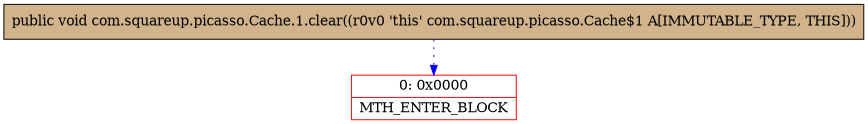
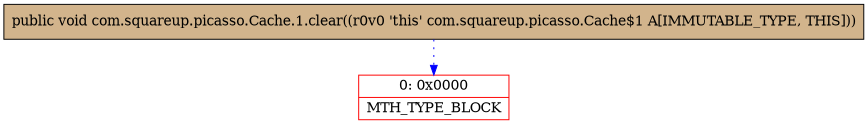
node "0: 0x0000": text "MTH_ENTER_BLOCK" -> "MTH_TYPE_BLOCK"
